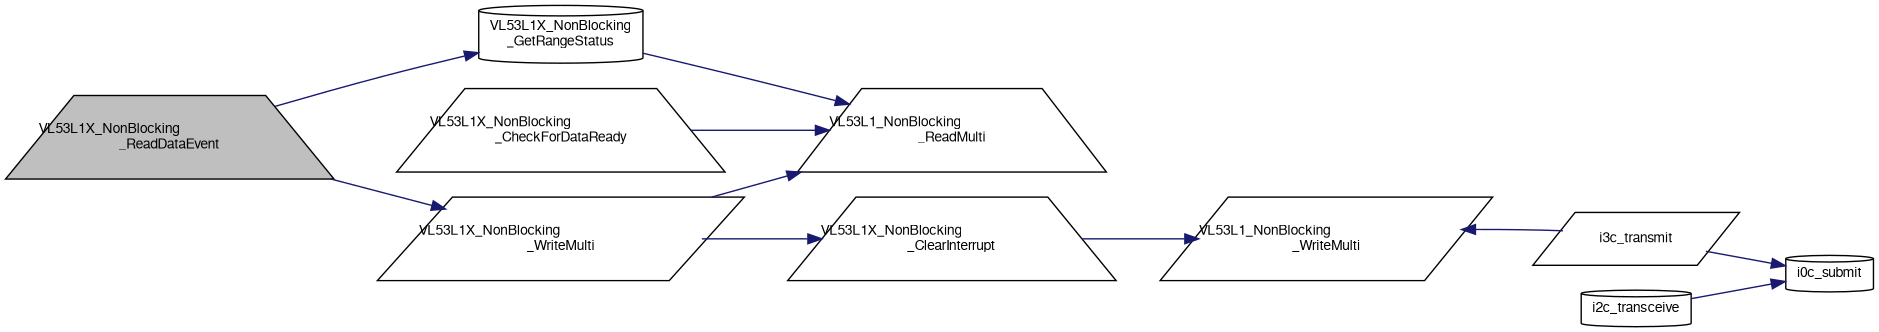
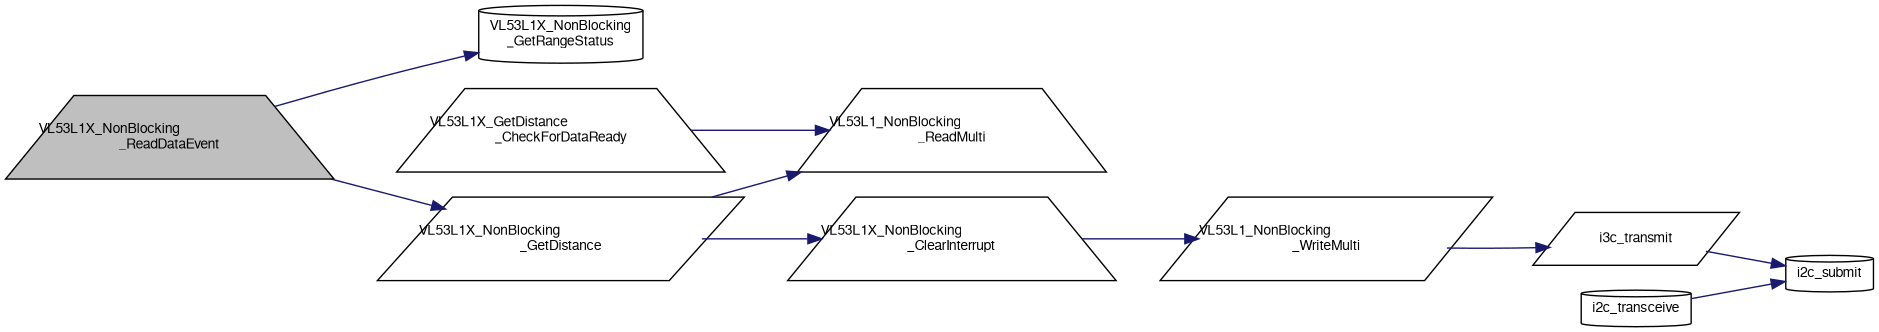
edge "VL53L1X_NonBlocking _GetRangeStatus" -> "VL53L1_NonBlocking _ReadMulti": removed
node "VL53L1X_NonBlocking _CheckForDataReady": label "VL53L1X_NonBlocking _CheckForDataReady" -> "VL53L1X_GetDistance _CheckForDataReady"
edge "i3c_transmit" -> "VL53L1_NonBlocking _WriteMulti": reversed
node "VL53L1X_NonBlocking _WriteMulti": label "VL53L1X_NonBlocking _WriteMulti" -> "VL53L1X_NonBlocking _GetDistance"
node "i0c_submit": label "i0c_submit" -> "i2c_submit"
